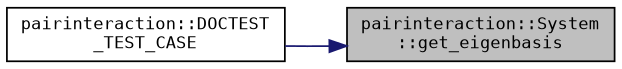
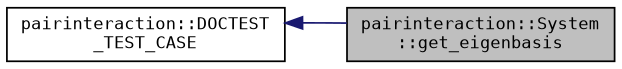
edge "pairinteraction::DOCTEST _TEST_CASE" -> "pairinteraction::System ::get_eigenbasis": reversed
